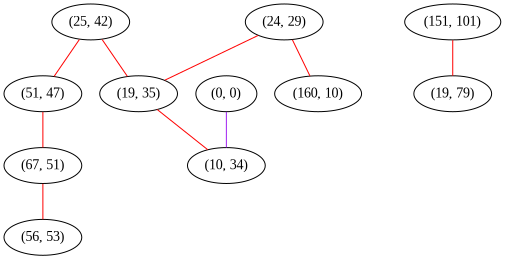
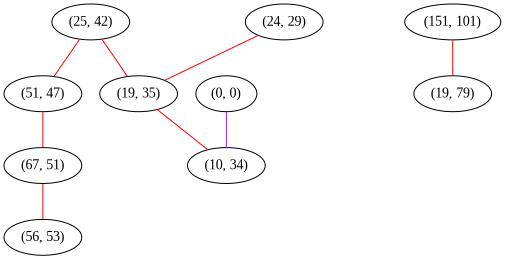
node "(160, 10)": removed
